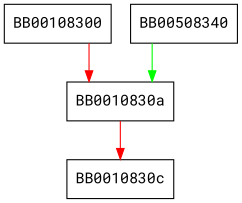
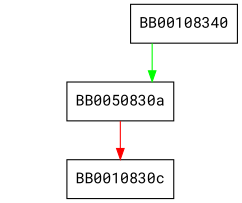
node "BB00108300": removed
node "BB00508340": label "BB00508340" -> "BB00108340"
node "BB0010830a": label "BB0010830a" -> "BB0050830a"
